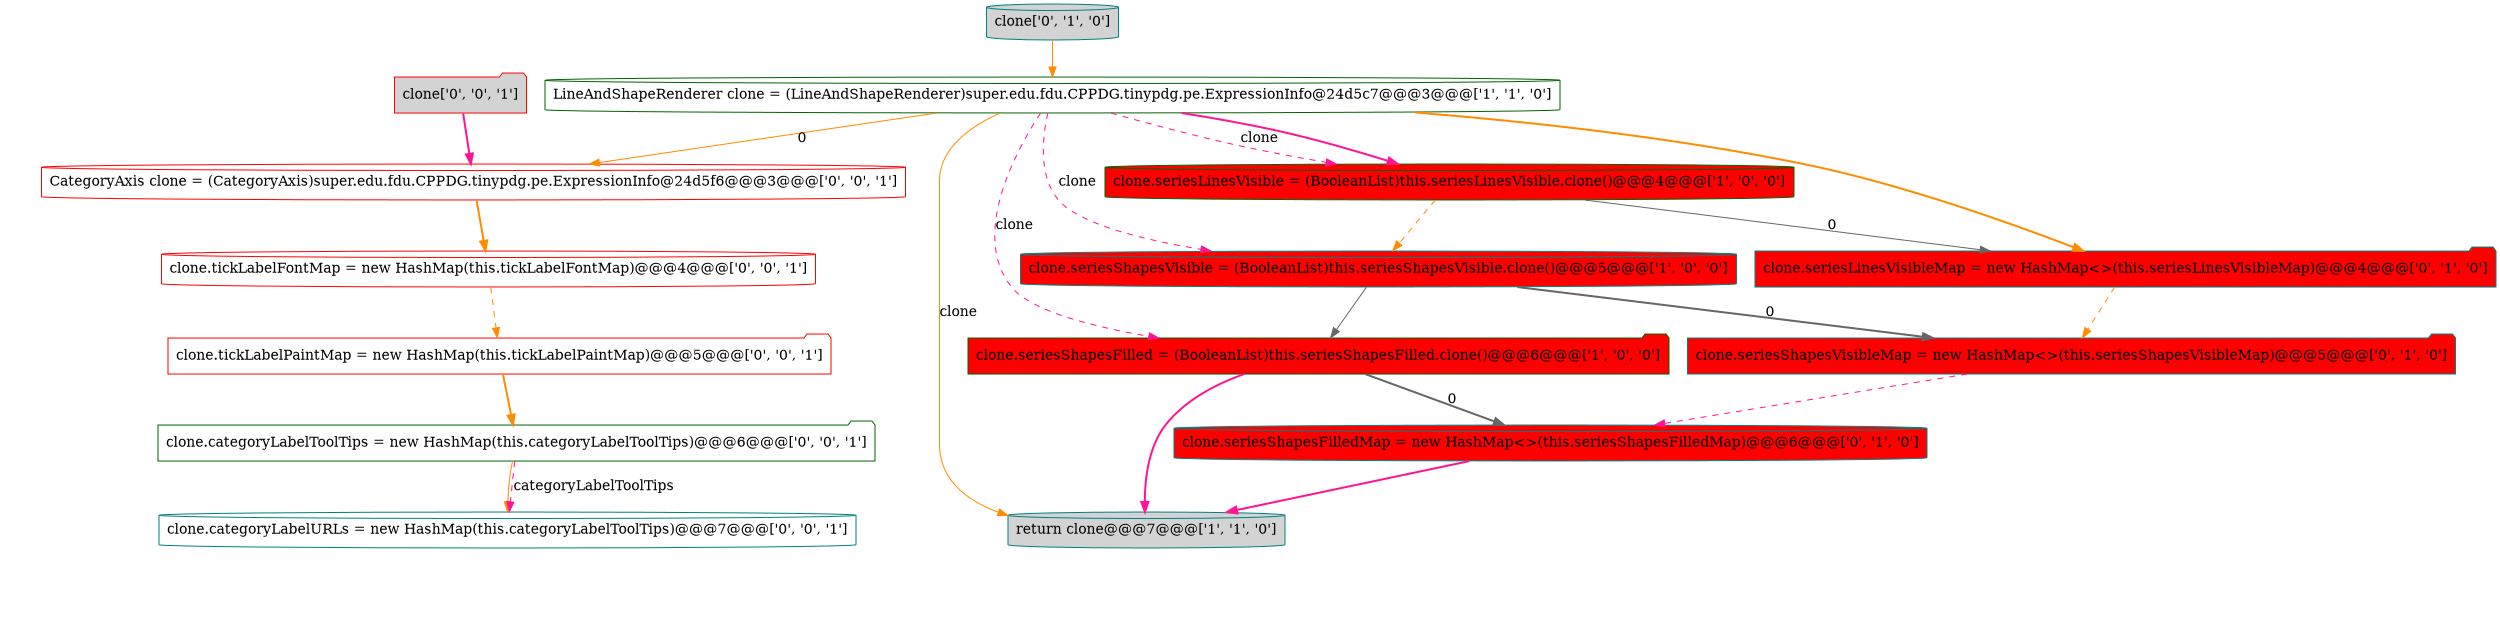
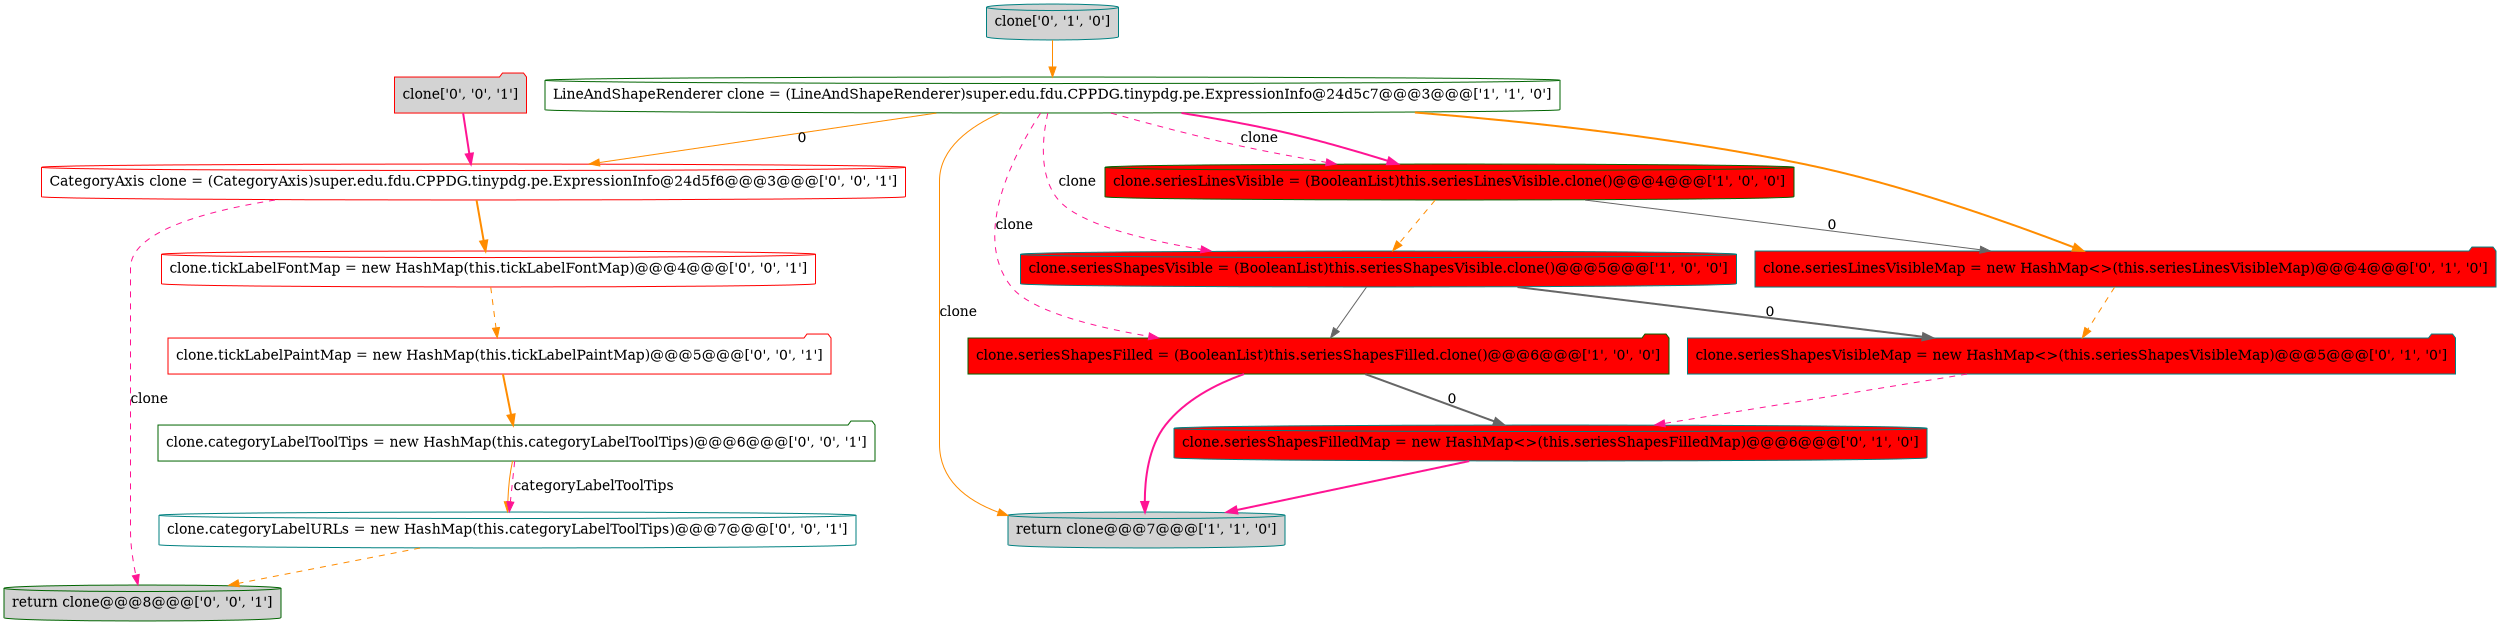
node "return clone@@@8@@@['0', '0', '1']": added
